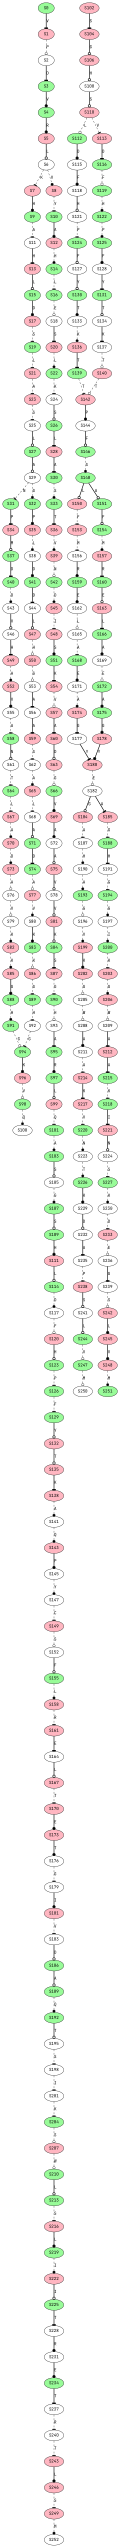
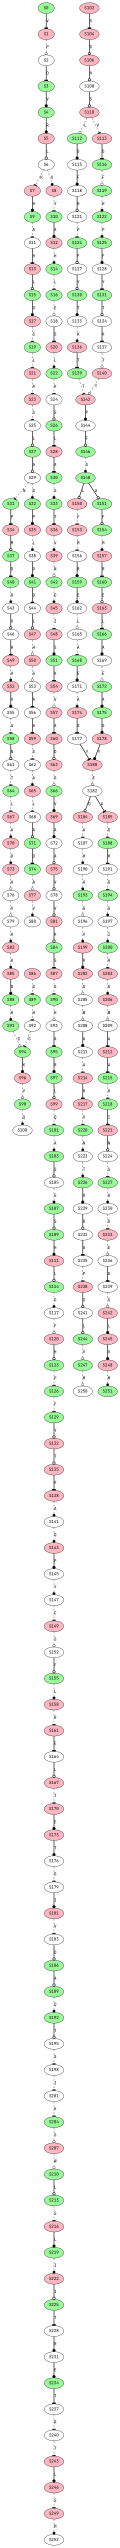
node "S83": removed
